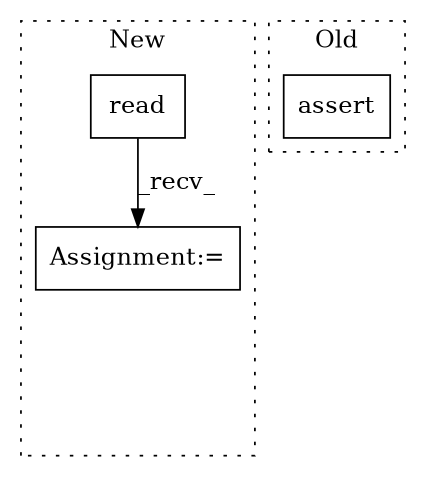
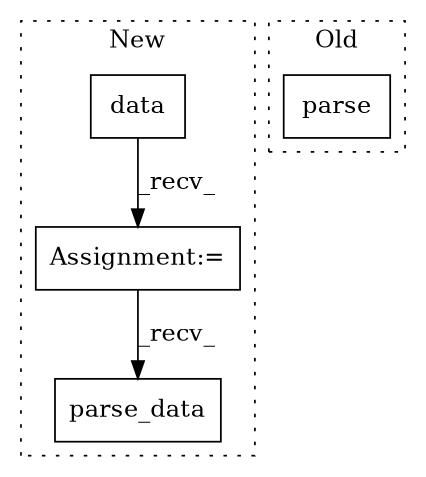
node "read": label "read" -> "data"
node "assert": label "assert" -> "parse"
node "parse_data": added
